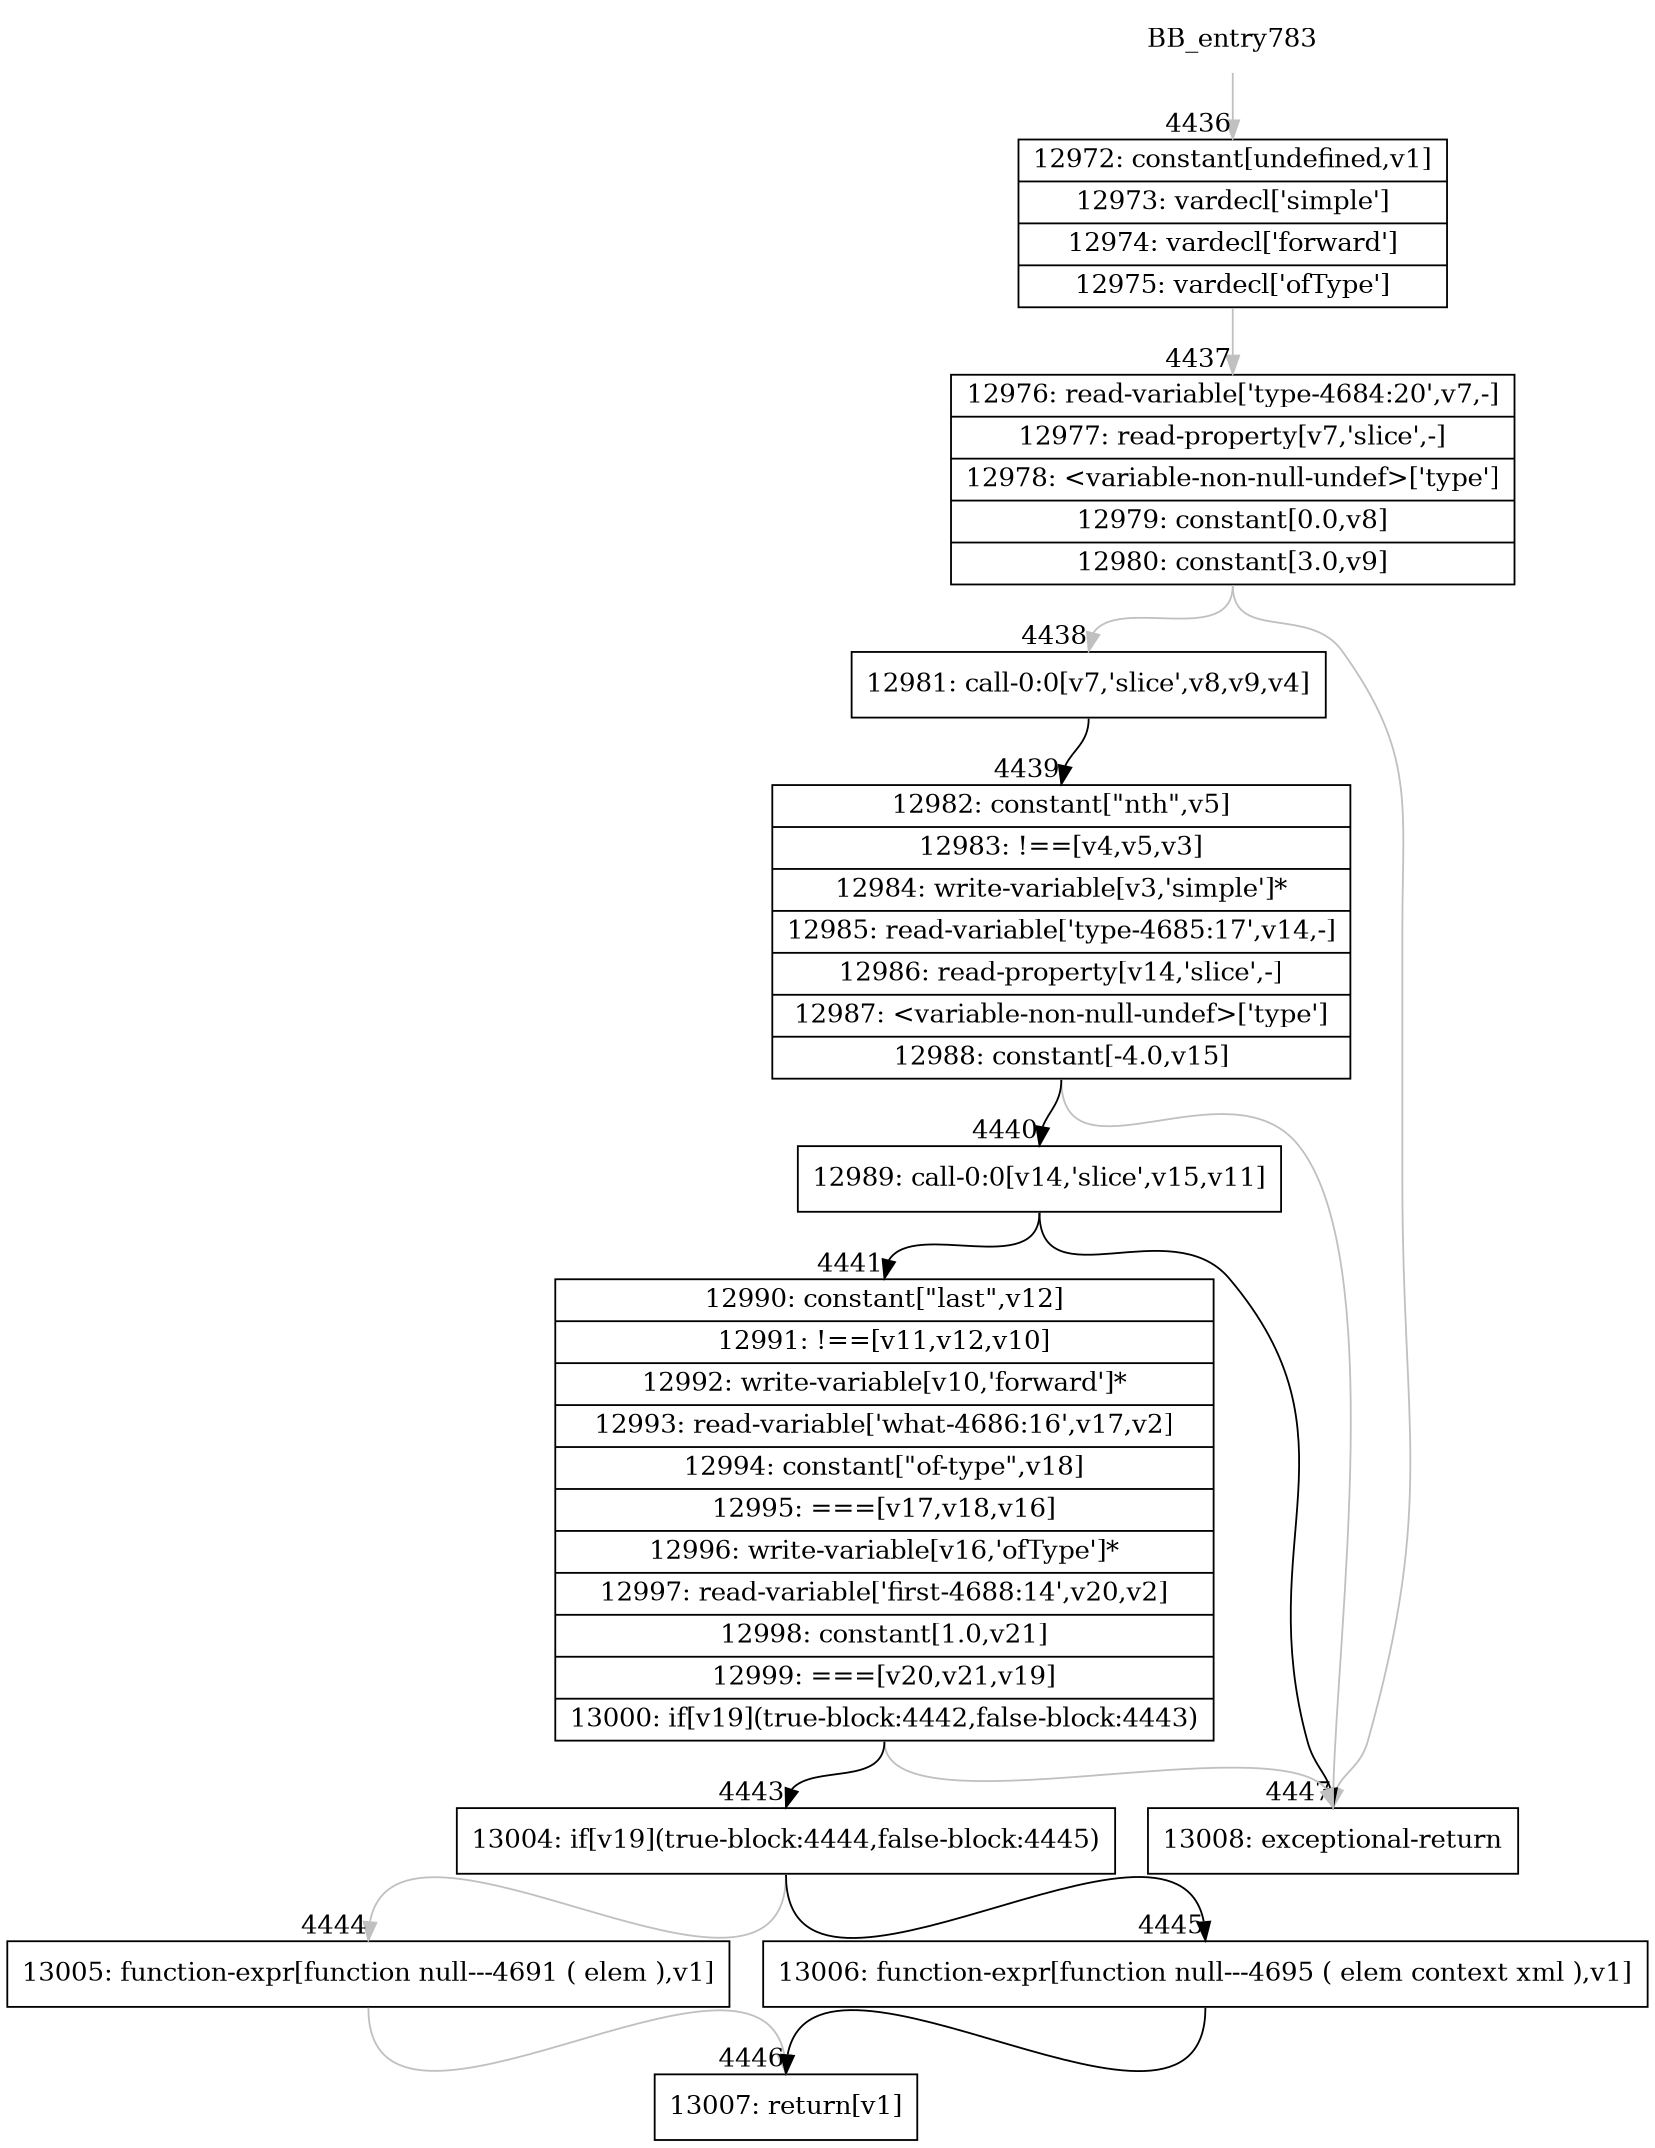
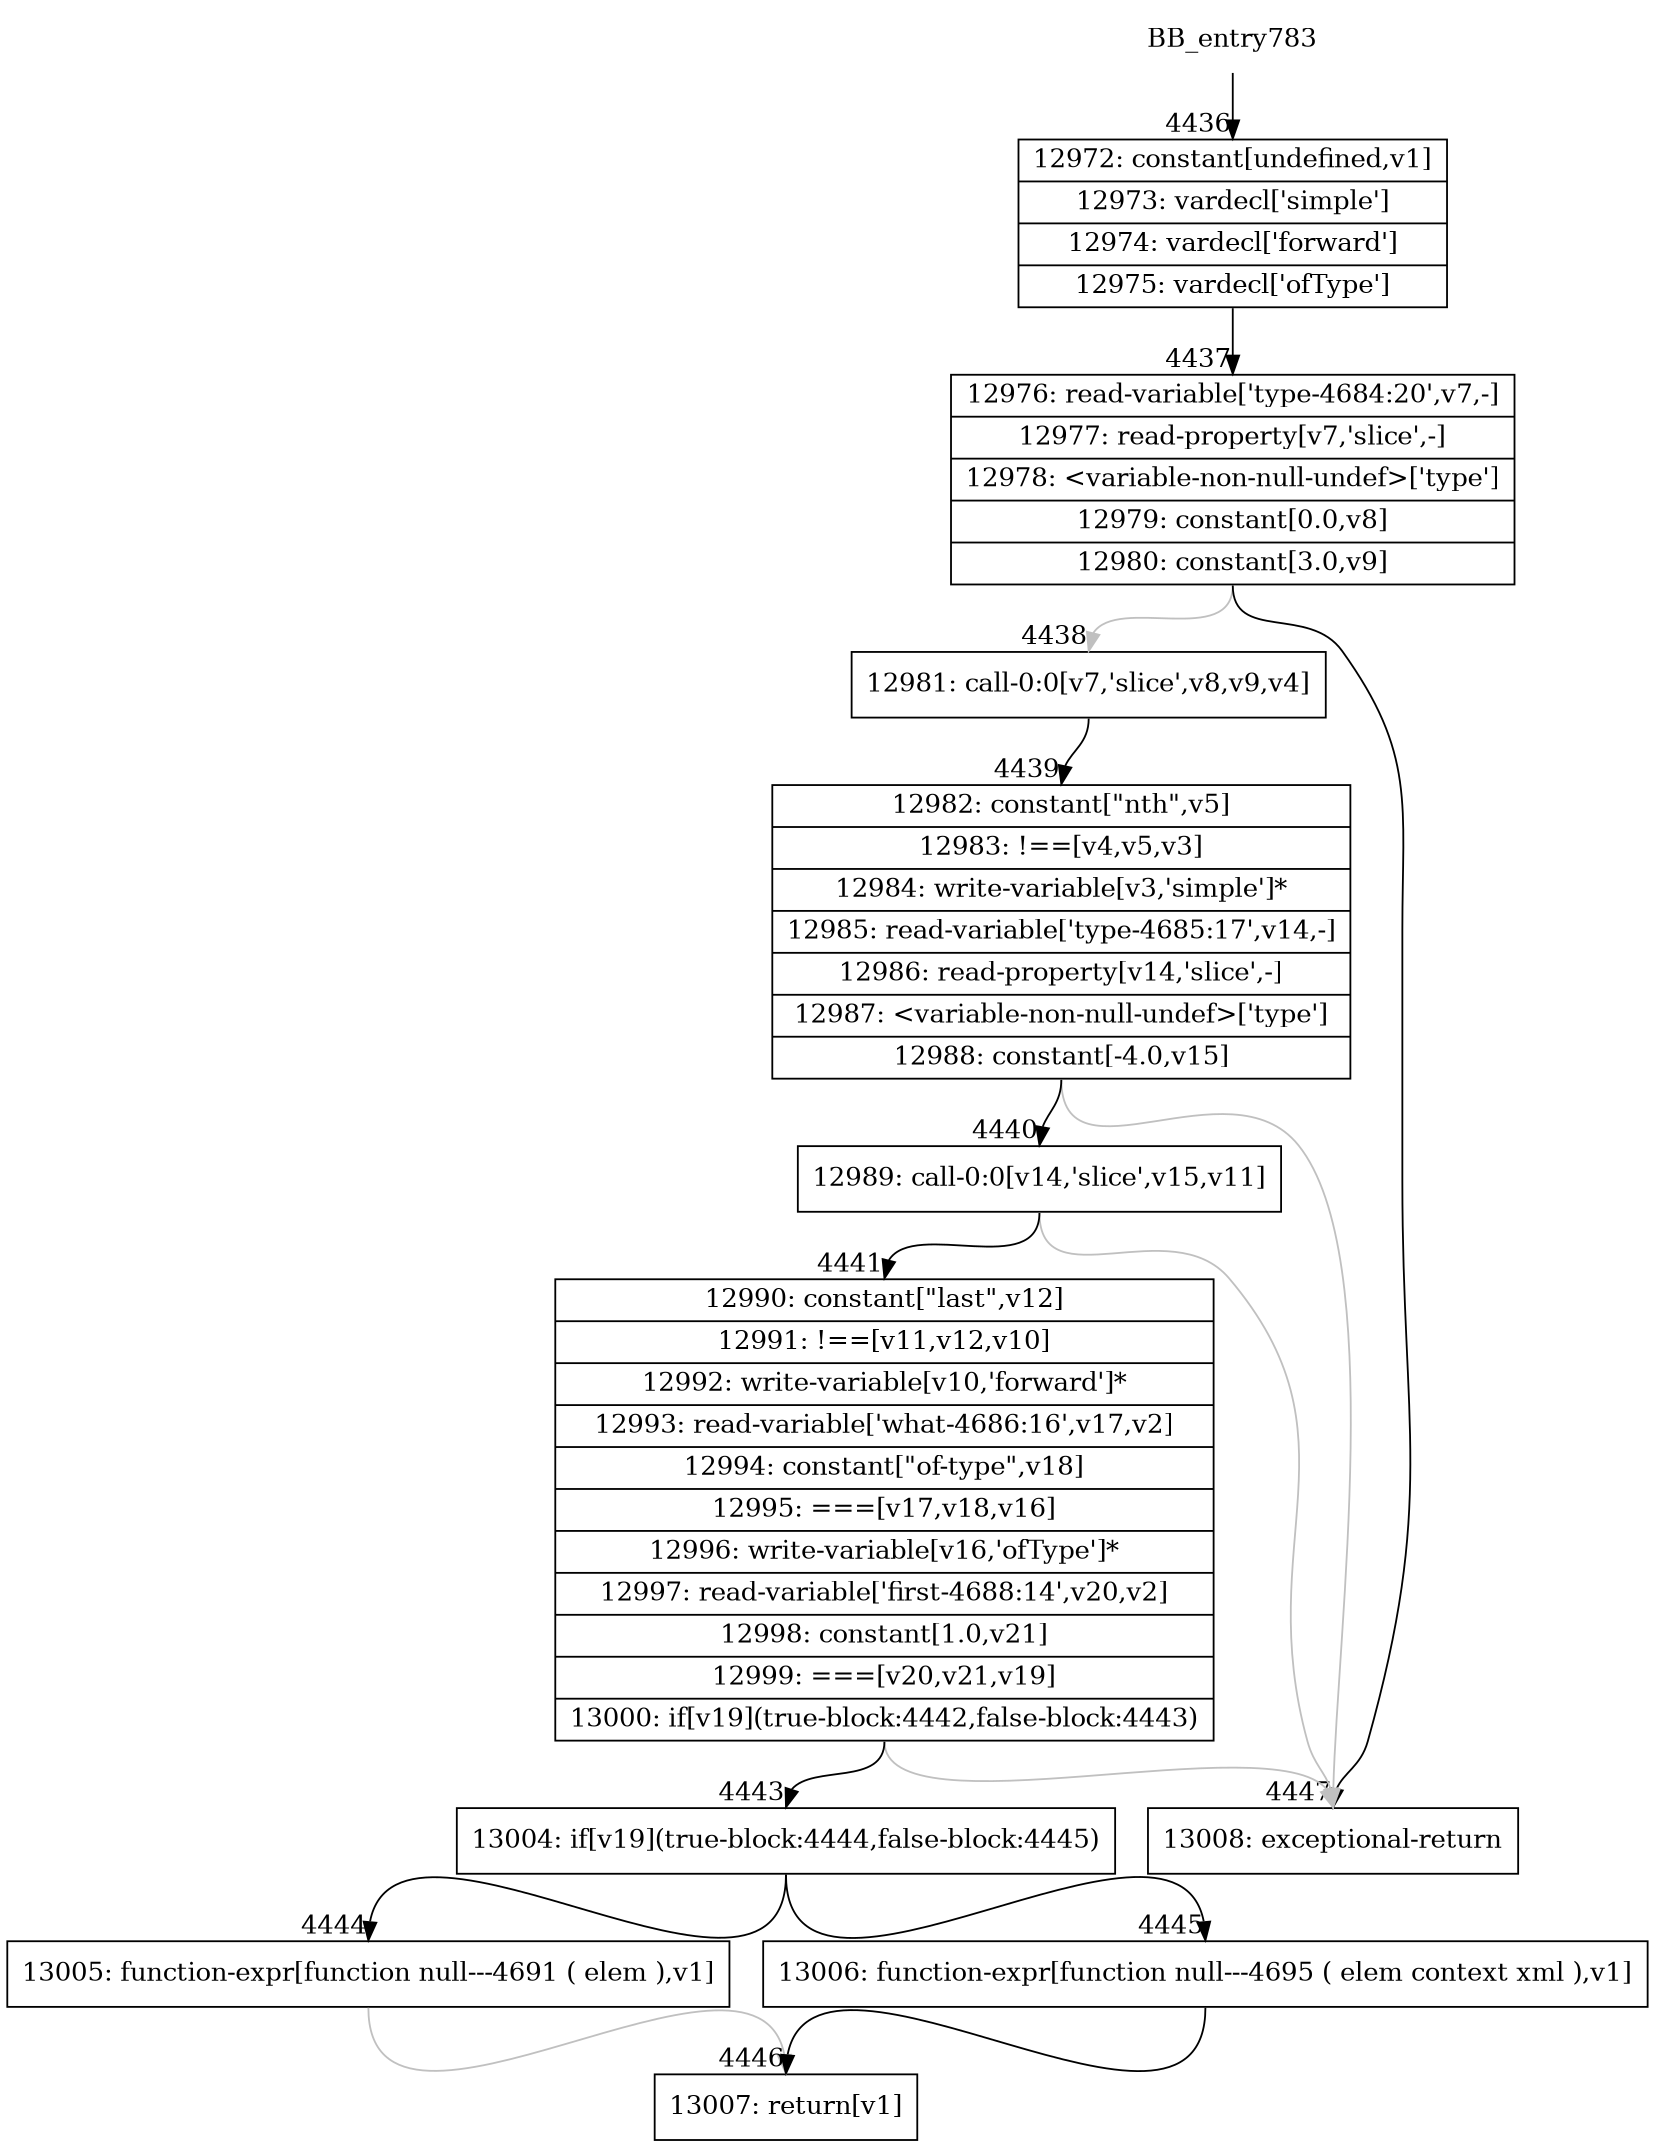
edge "BB_entry783" -> "12972: constant[undefined,v1]": color gray -> black
edge "12972: constant[undefined,v1]" -> "12976: read-variable['type-4684:20',v7,-]": color gray -> black
edge "12976: read-variable['type-4684:20',v7,-]" -> "13008: exceptional-return": color gray -> black
edge "12989: call-0:0[v14,'slice',v15,v11]" -> "13008: exceptional-return": color black -> gray
edge "13004: if[v19](true-block:4444,false-block:4445)" -> "13005: function-expr[function null---4691 ( elem ),v1]": color gray -> black
